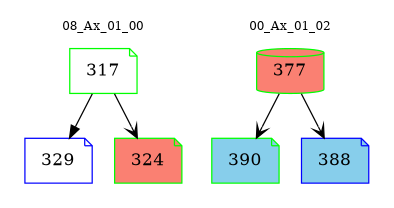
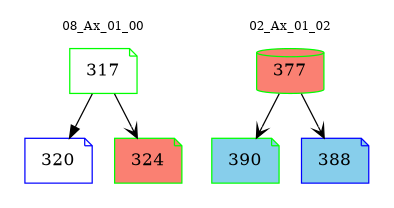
cluster "00_Ax_01_02": label "00_Ax_01_02" -> "02_Ax_01_02"
node "329": label "329" -> "320"
